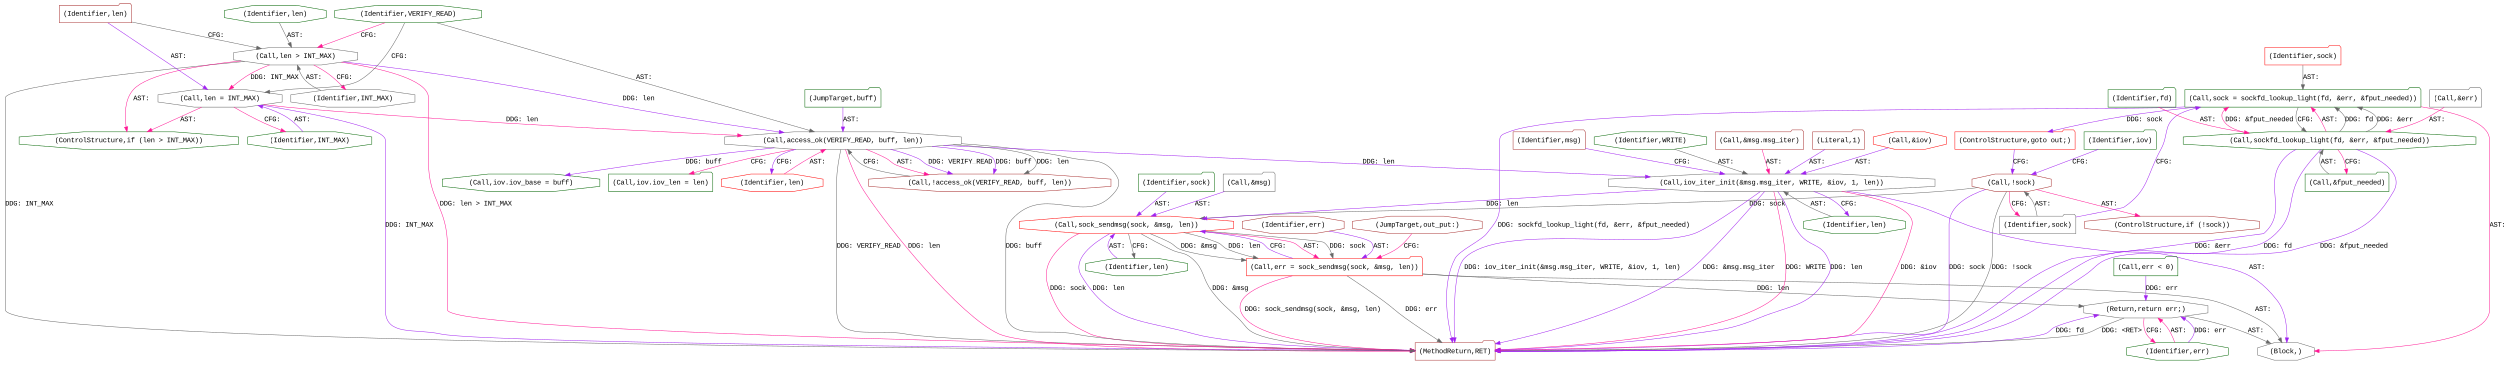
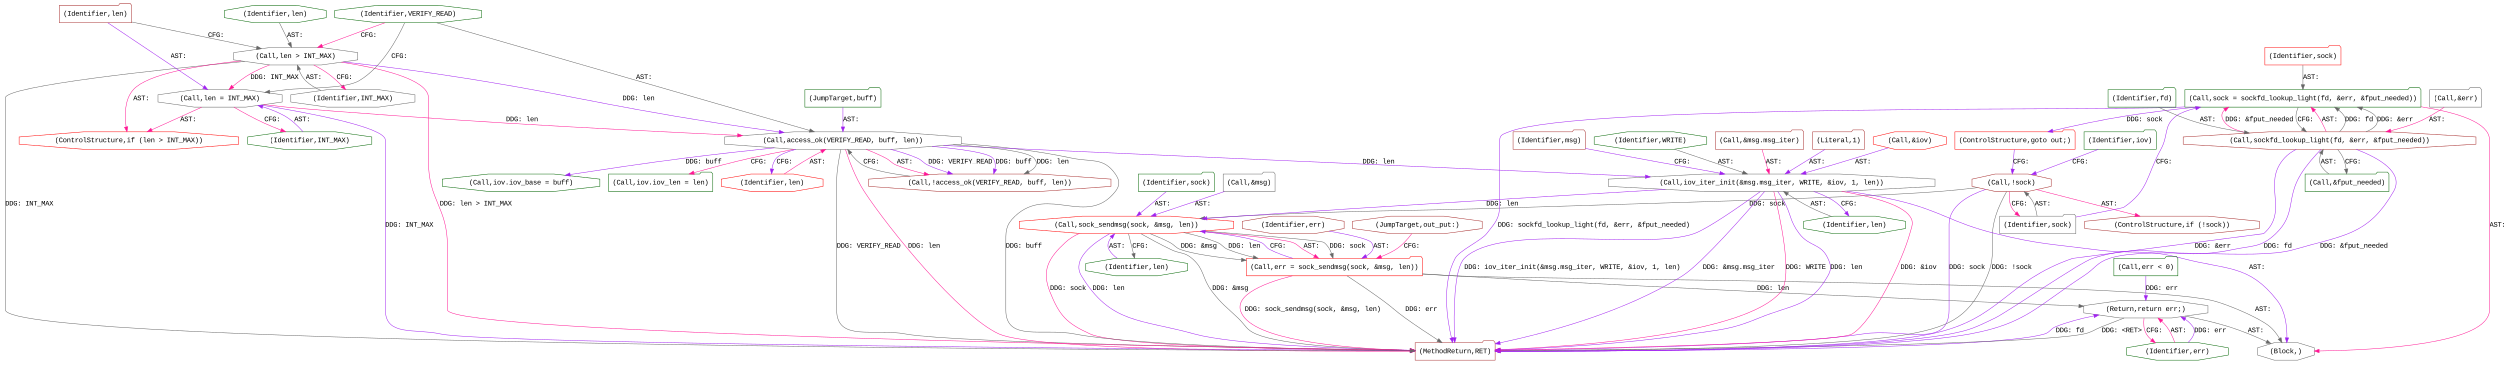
edge "(Identifier,fd)" -> "(Call,sockfd_lookup_light(fd, &err, &fput_needed))": color deeppink -> gray40
node "(ControlStructure,if (len > INT_MAX))": color darkgreen -> red
node "(Call,sockfd_lookup_light(fd, &err, &fput_needed))": color darkgreen -> brown
edge "(Call,sockfd_lookup_light(fd, &err, &fput_needed))" -> "(Call,&fput_needed)": color deeppink -> gray40
